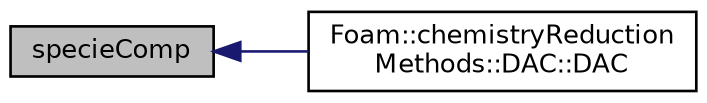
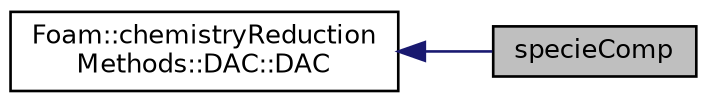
edge "Foam::chemistryReduction Methods::DAC::DAC" -> "specieComp": reversed
